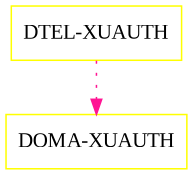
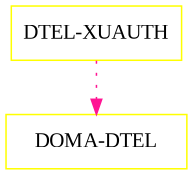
node "DOMA-XUAUTH": label "DOMA-XUAUTH" -> "DOMA-DTEL"
